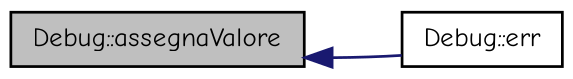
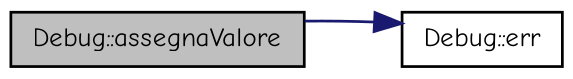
edge "Debug::err" -> "Debug::assegnaValore": reversed
